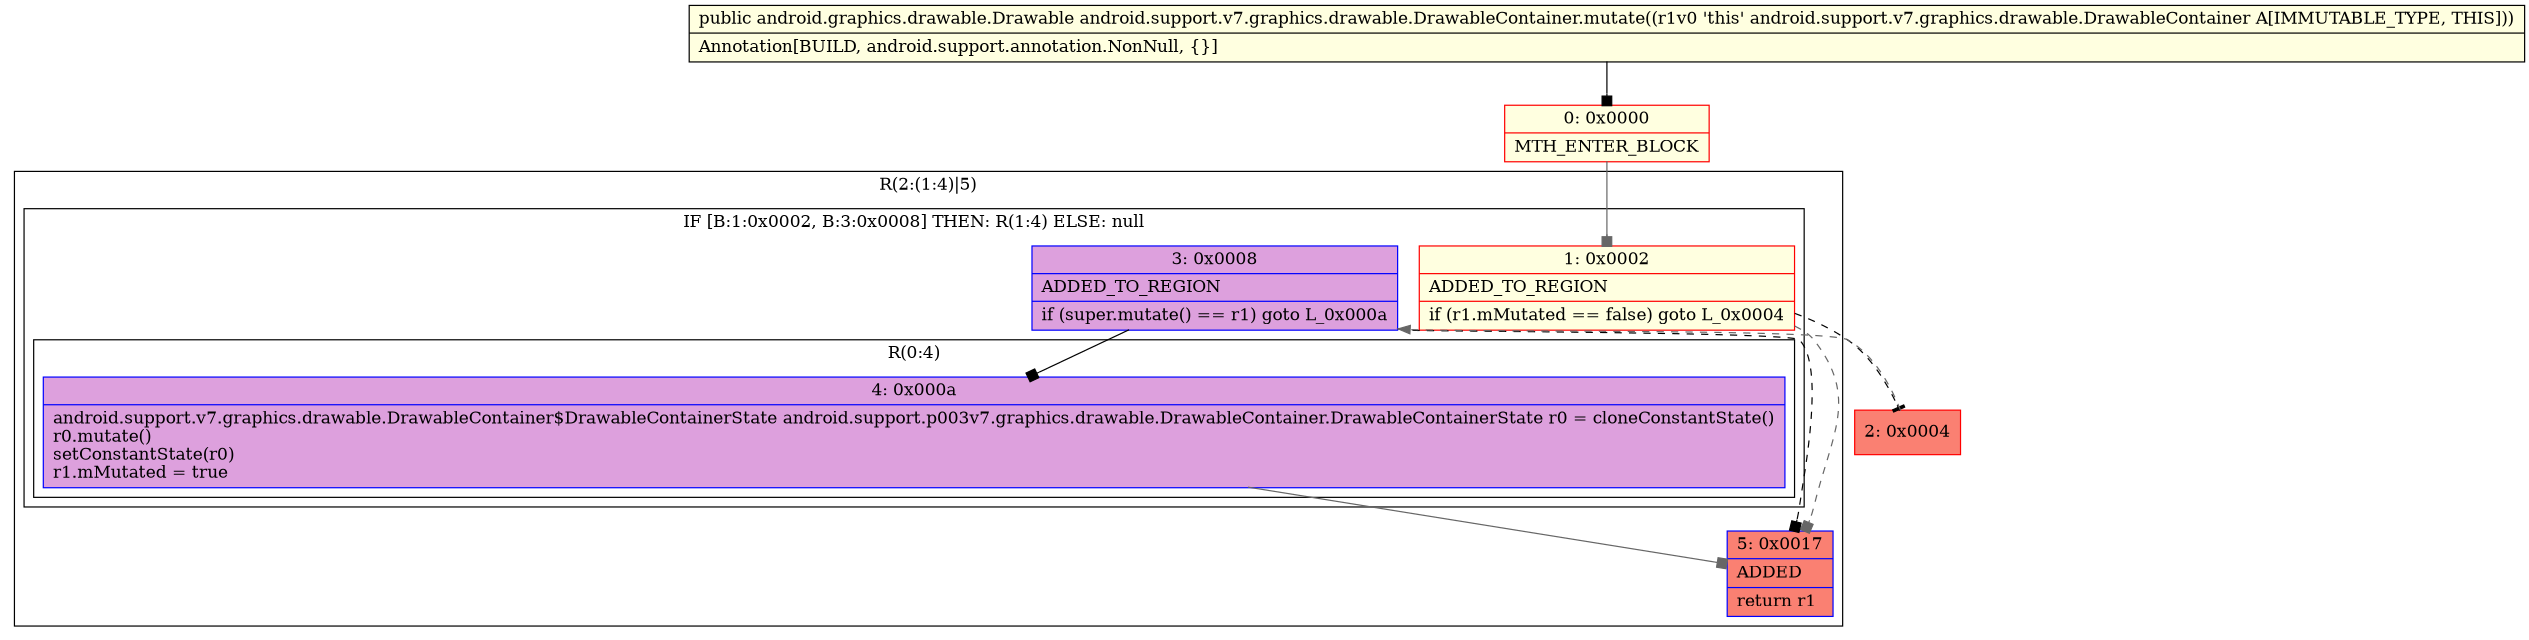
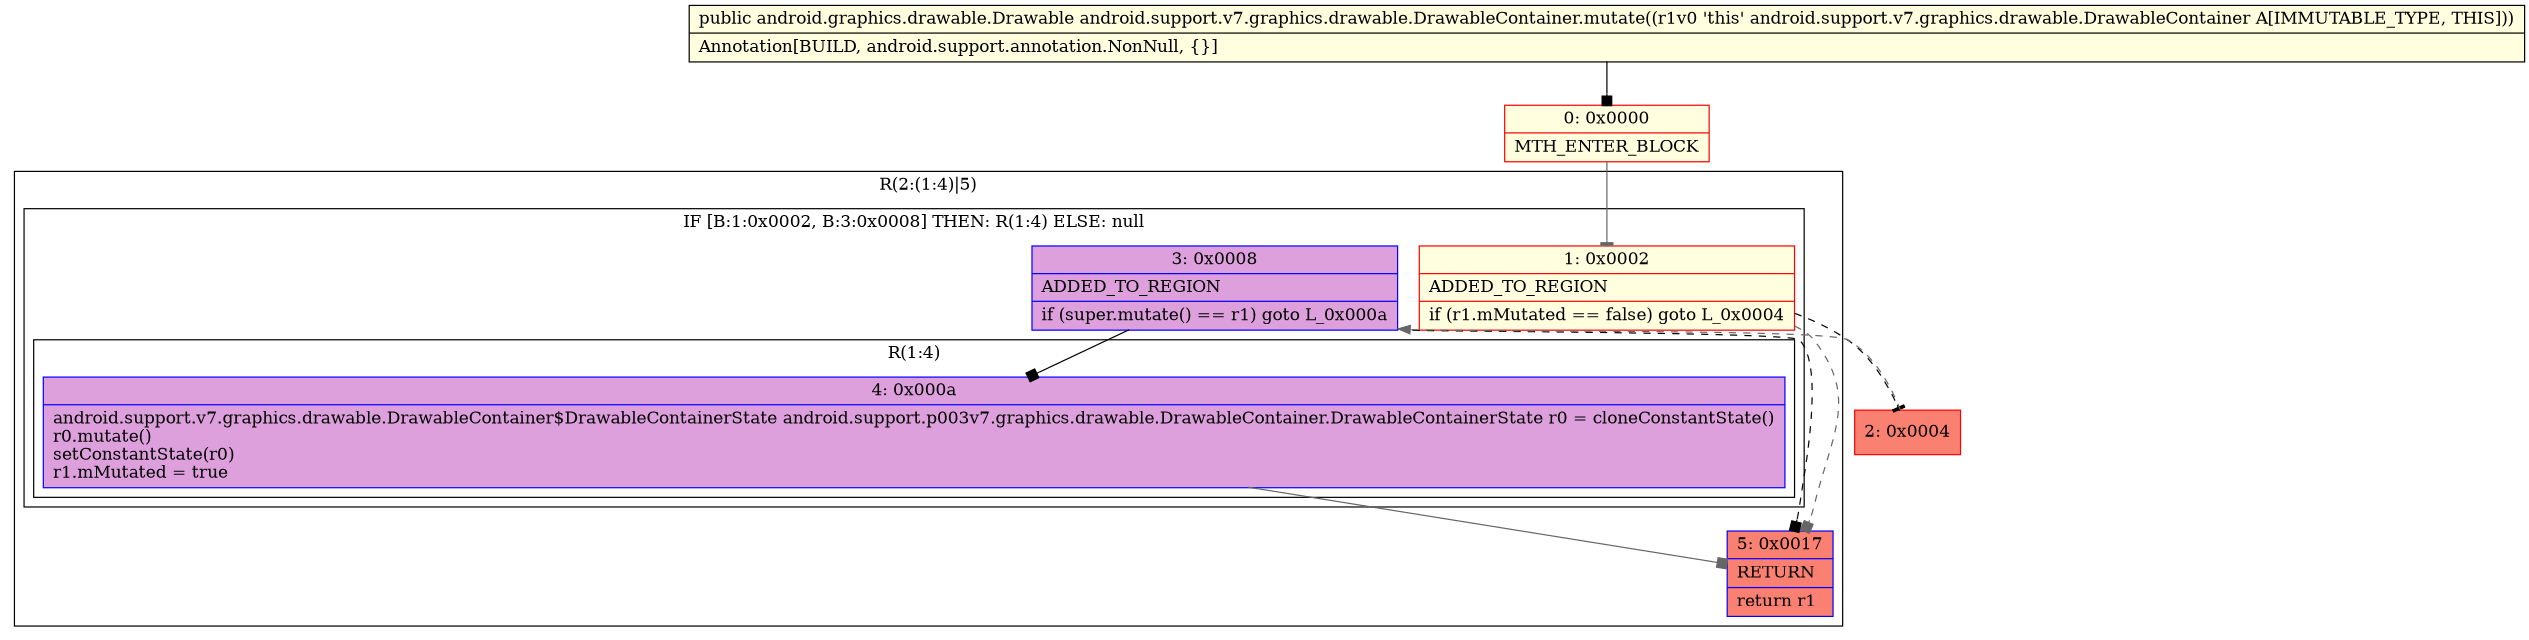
edge "0: 0x0000" -> "1: 0x0002": arrowhead box -> tee
cluster "R(0:4)": label "R(0:4)" -> "R(1:4)"
node "5: 0x0017": text "ADDED" -> "RETURN"
